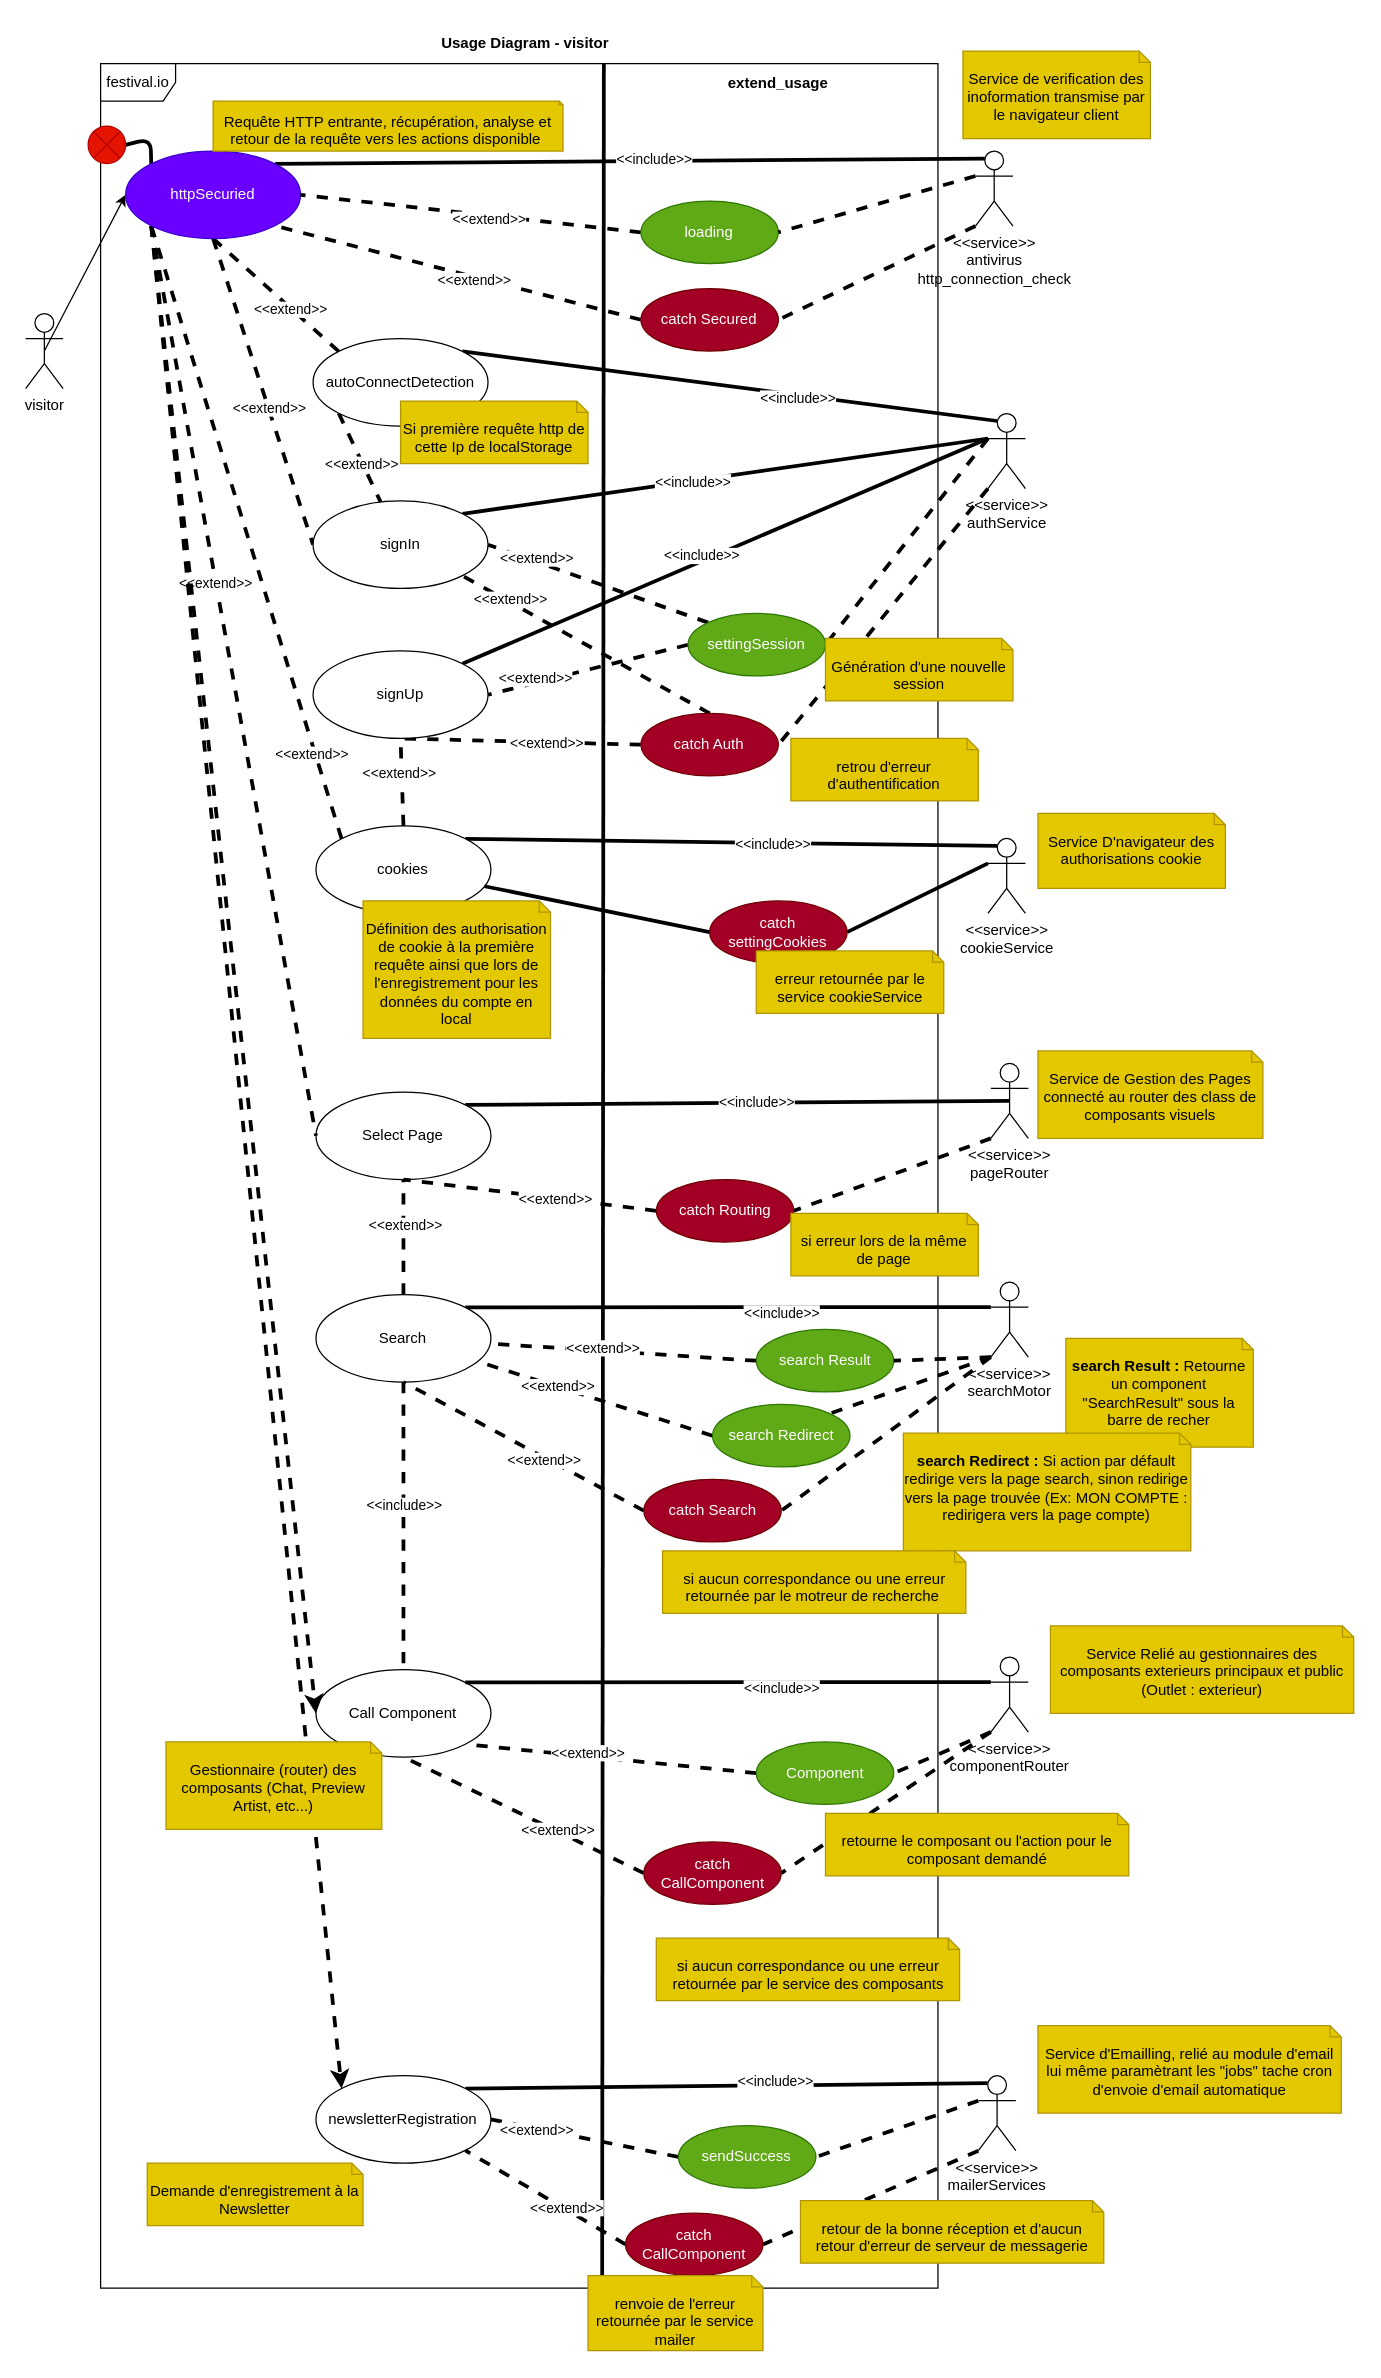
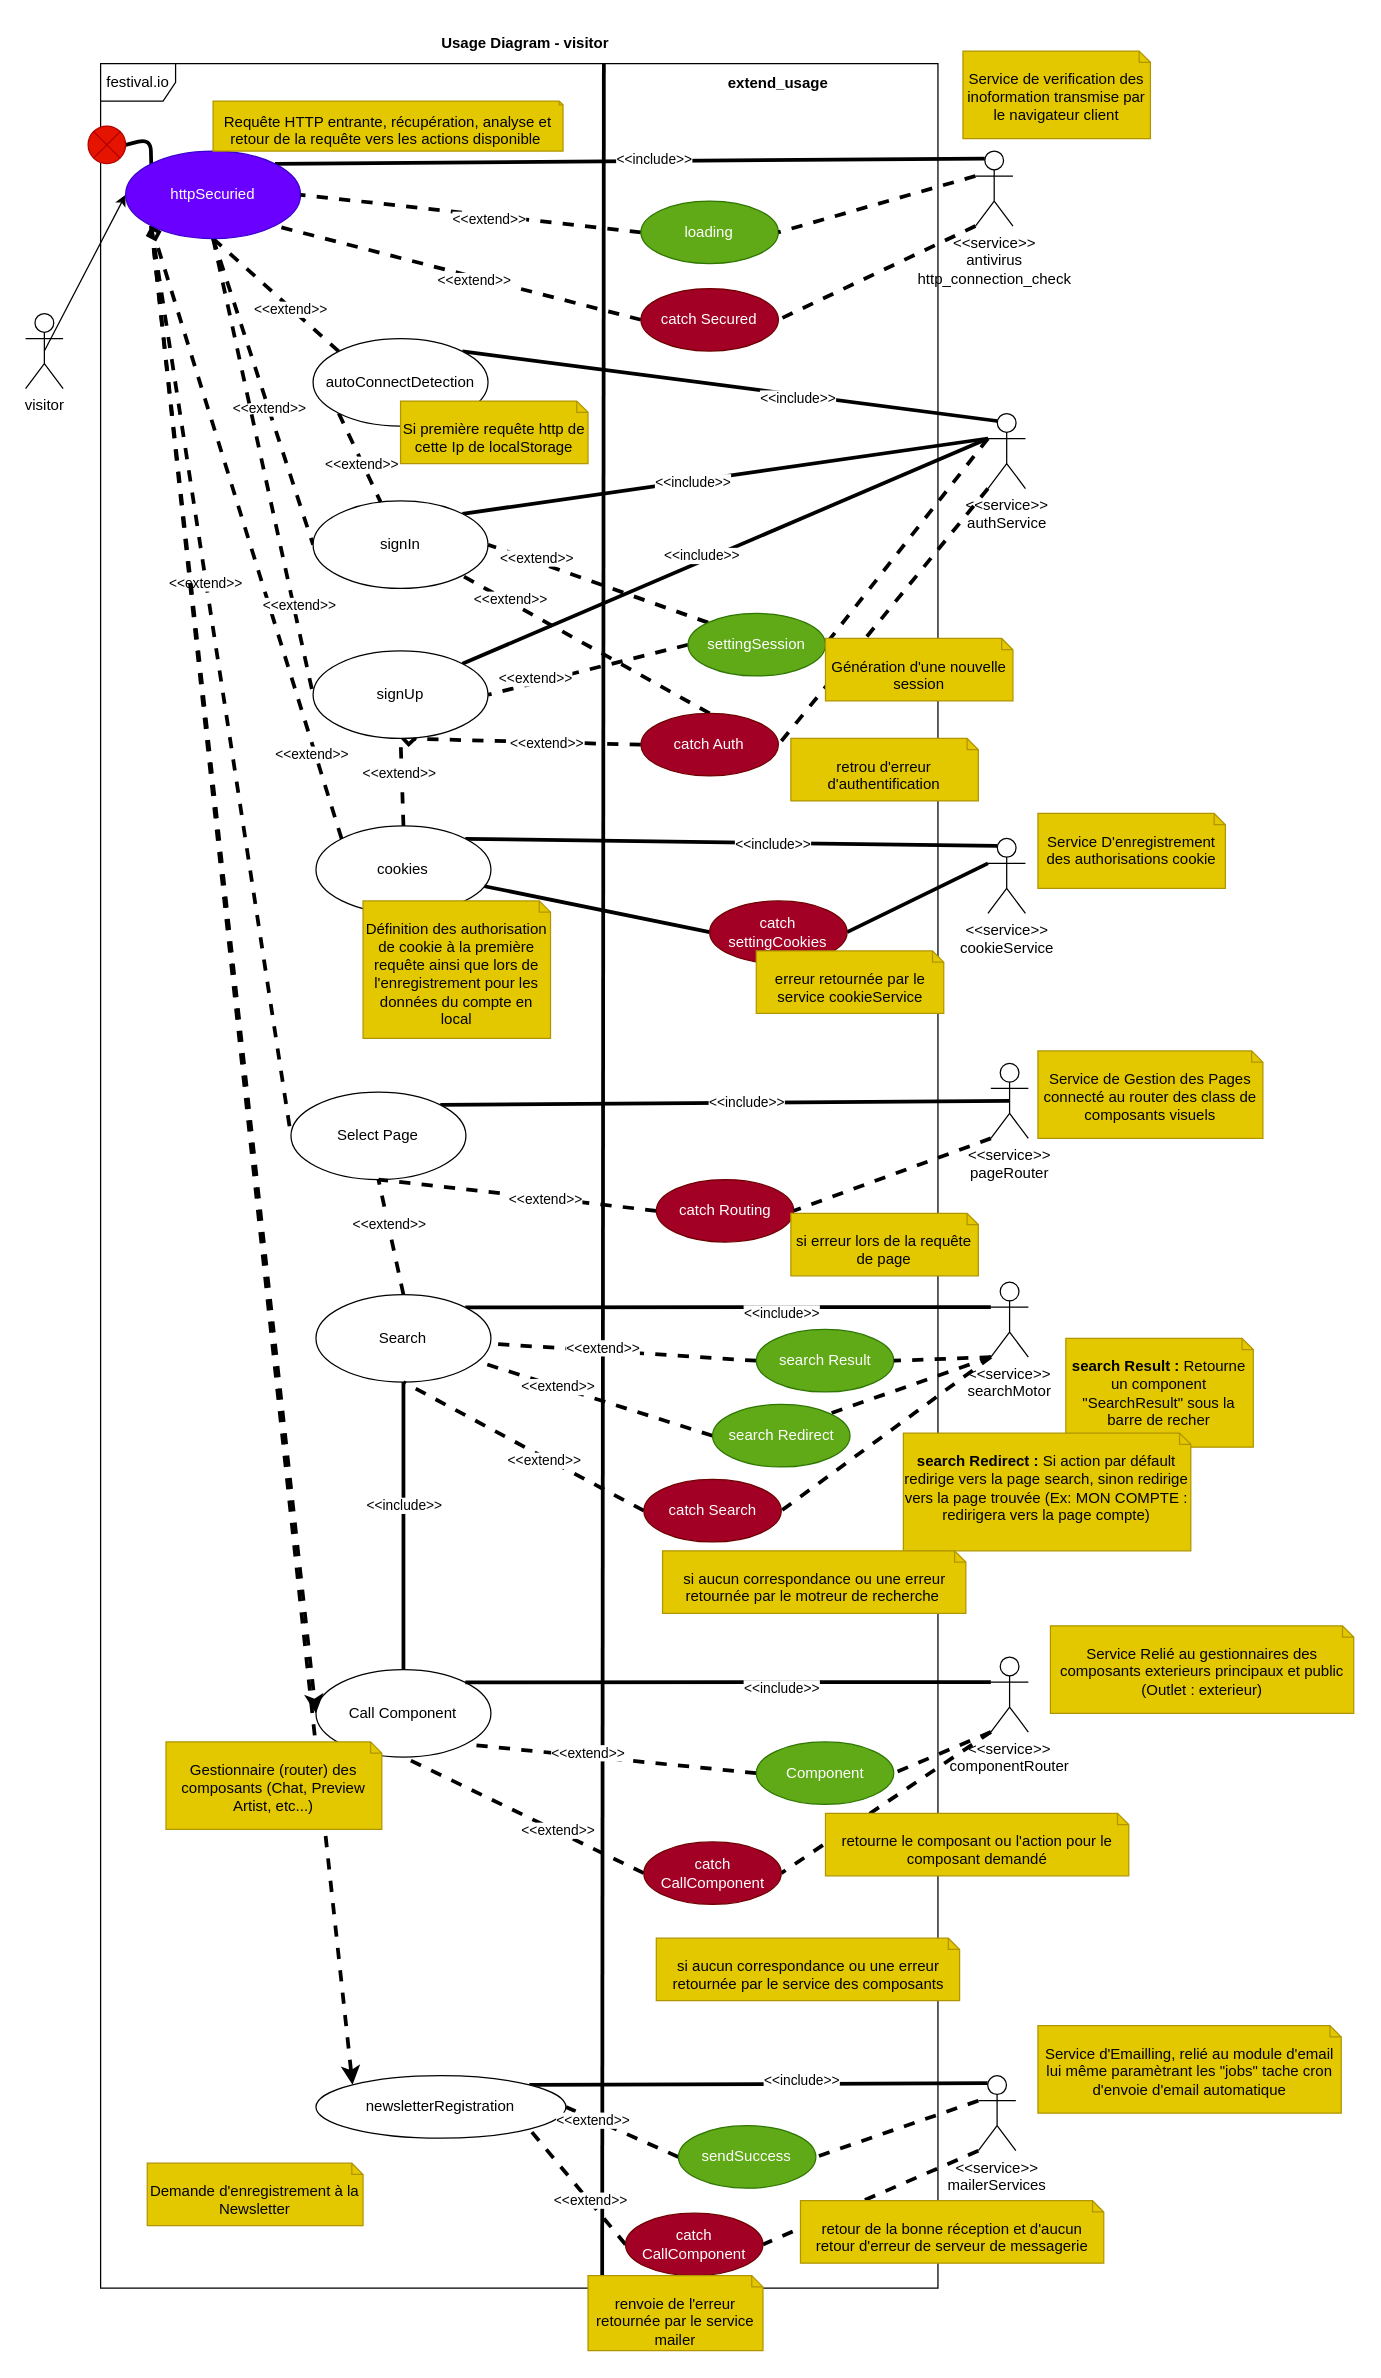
edge "httpSecuried" -- "cookies": arrowhead none -> diamond
edge "httpSecuried" -- "signUp": added, label "<<extend>>"
edge "signUp" -- "catch Auth": arrowhead none -> diamond
node "Service D'navigateur des authorisations cookie": label "Service D'navigateur des authorisations cookie" -> "Service D'enregistrement des authorisations cookie"
node "Select Page": moved (404, 1136) -> (379, 1136)
node "si erreur lors de la même de page": label "si erreur lors de la même de page" -> "si erreur lors de la requête de page"
edge "Search" -- "Call Component": style dashed -> solid
node "newsletterRegistration": size 175x88 -> 250x63
